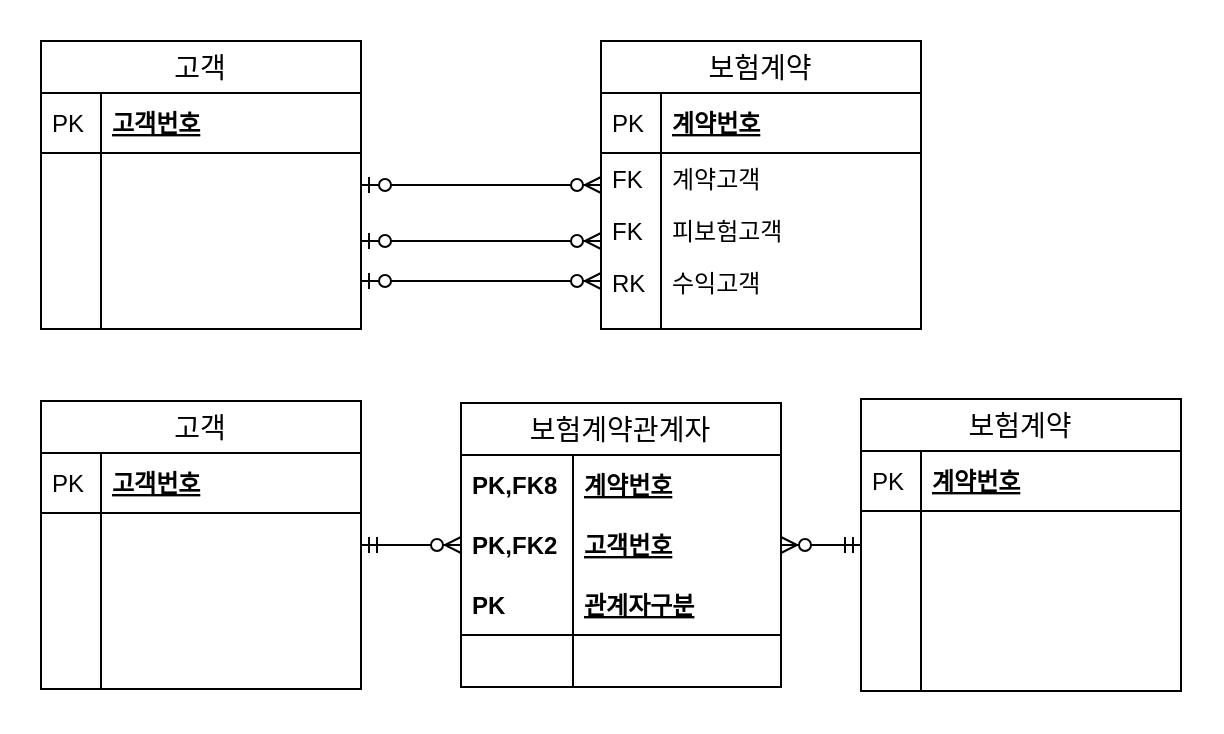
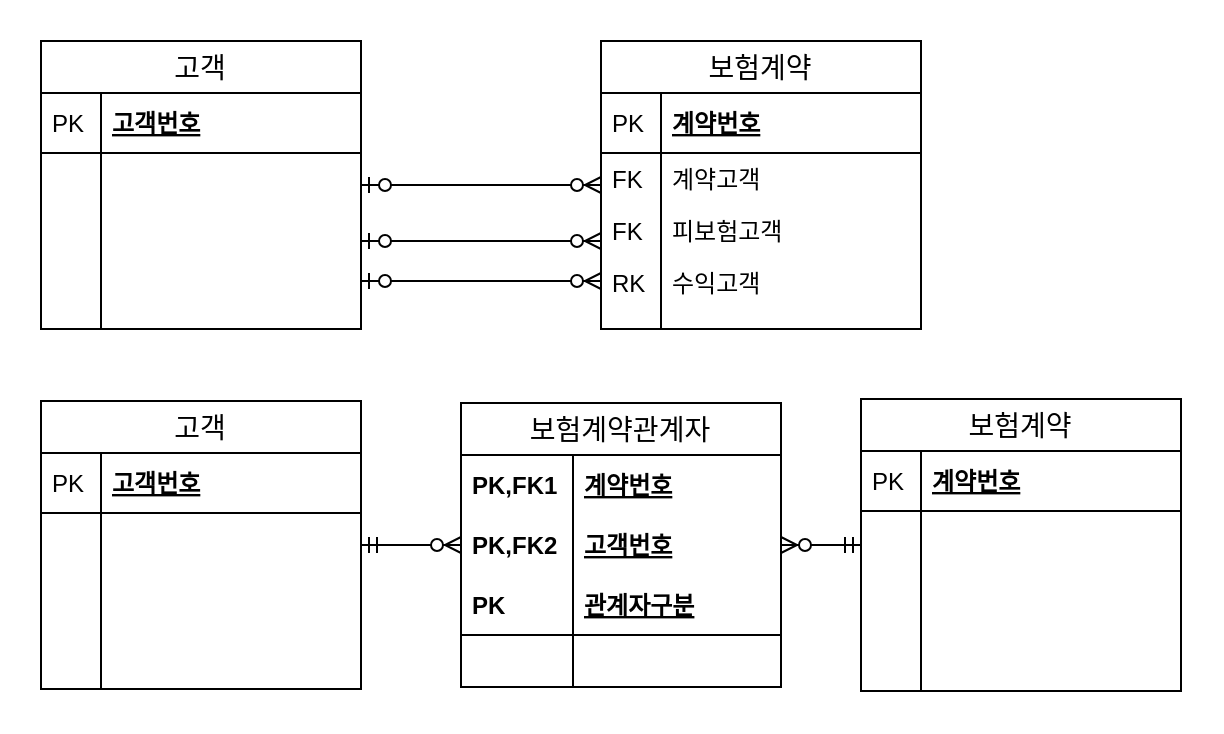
node "PK,FK8": label "PK,FK8" -> "PK,FK1"
